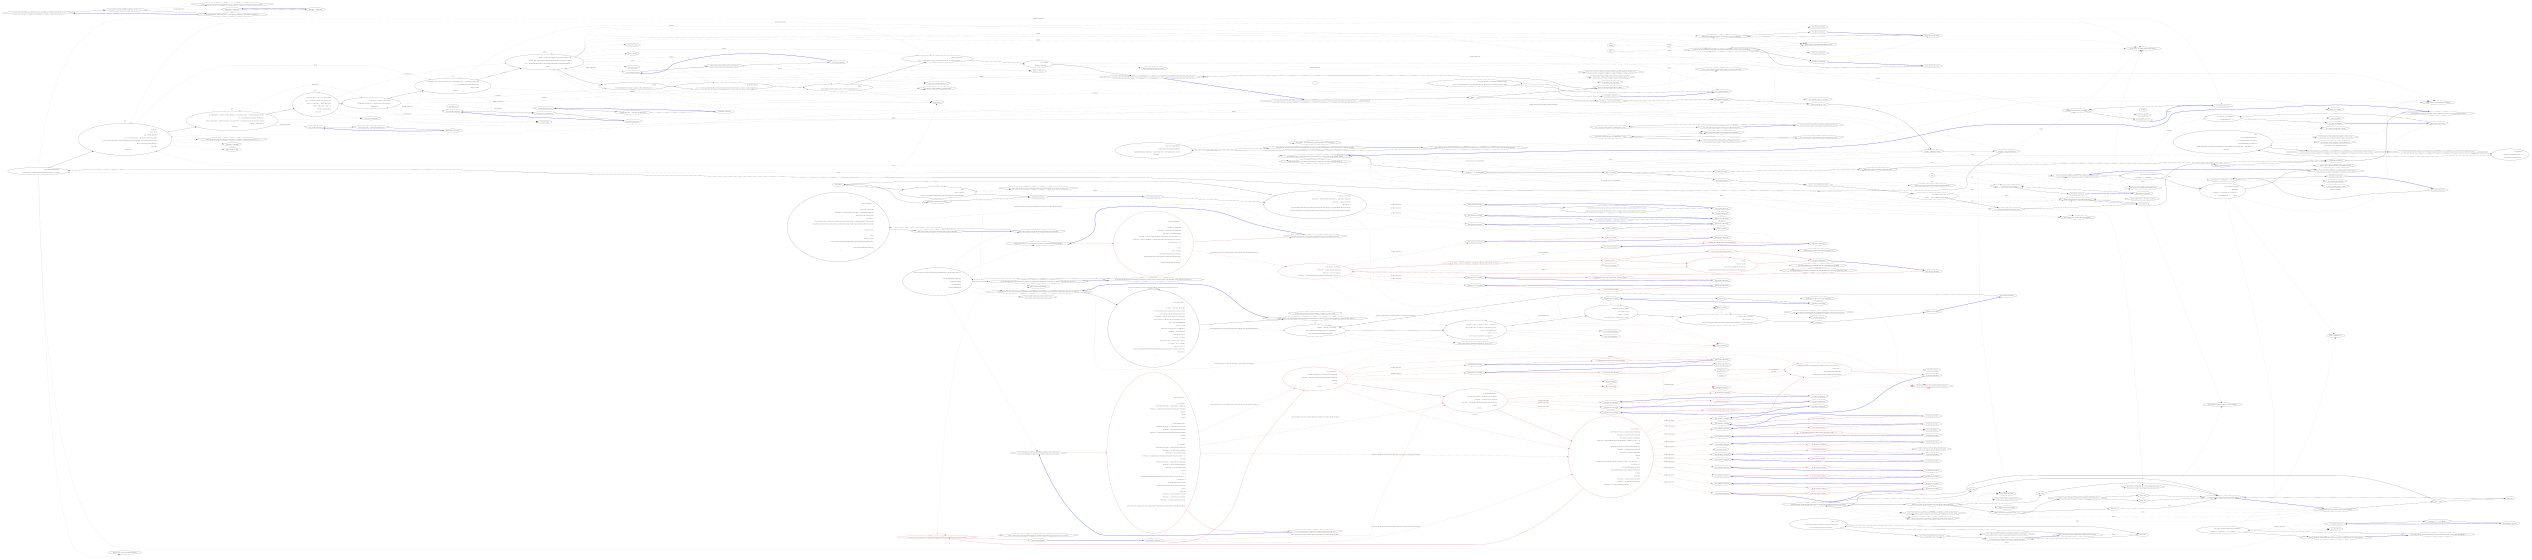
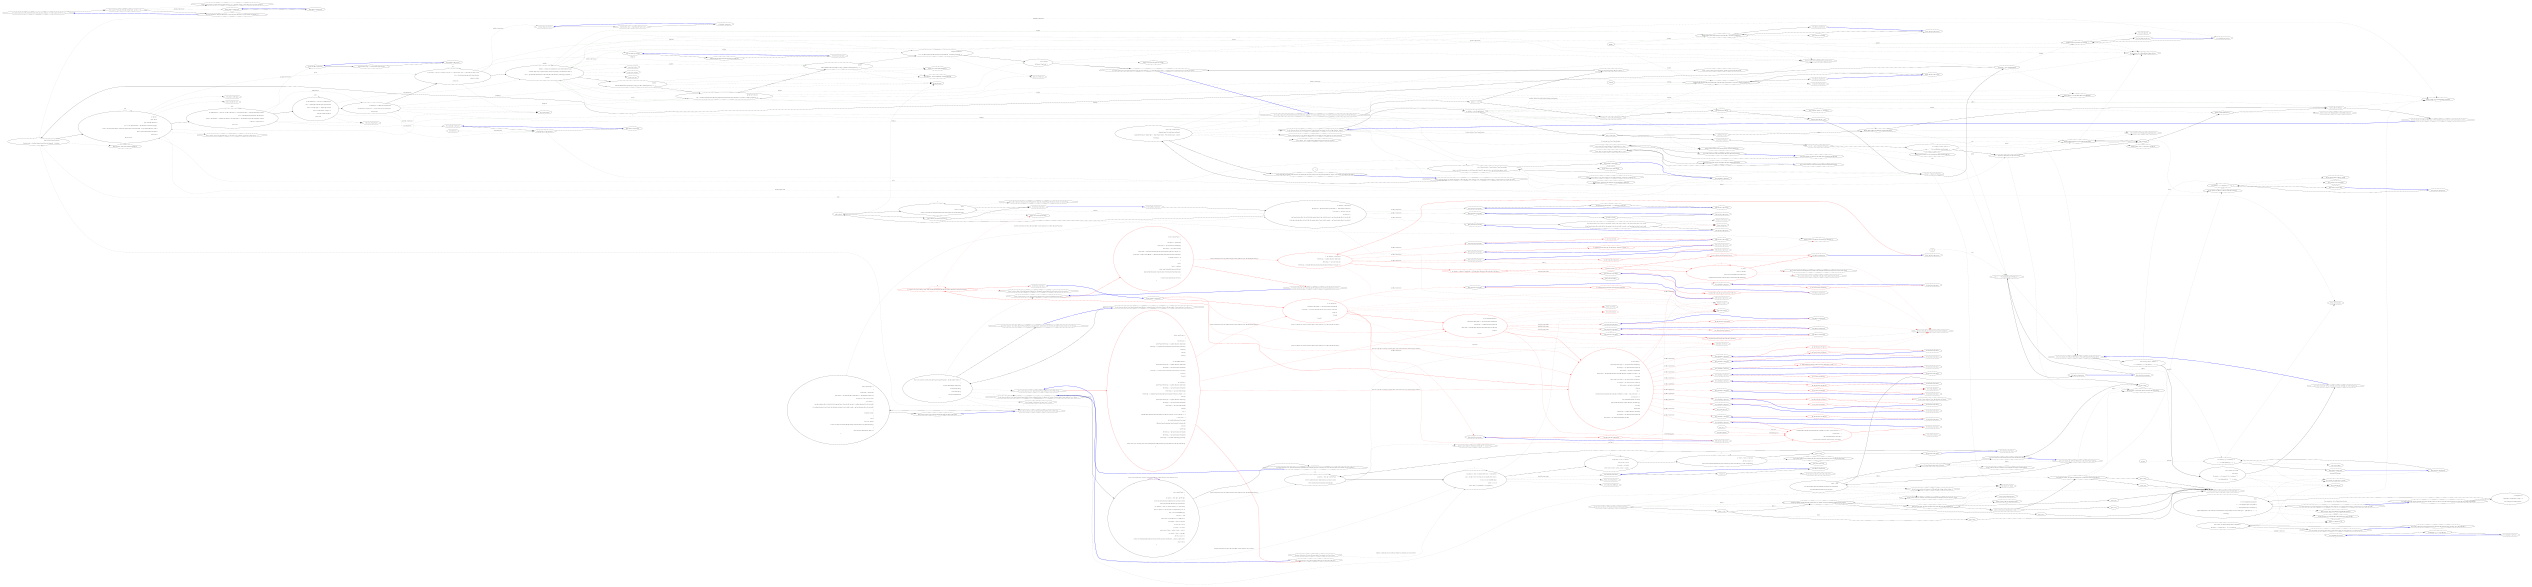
edge "Exit CommandLine.UnParserExtensions.IsEmpty(object)" -> "Entry CommandLine.UnParserExtensions.IsEmpty(object)": removed
